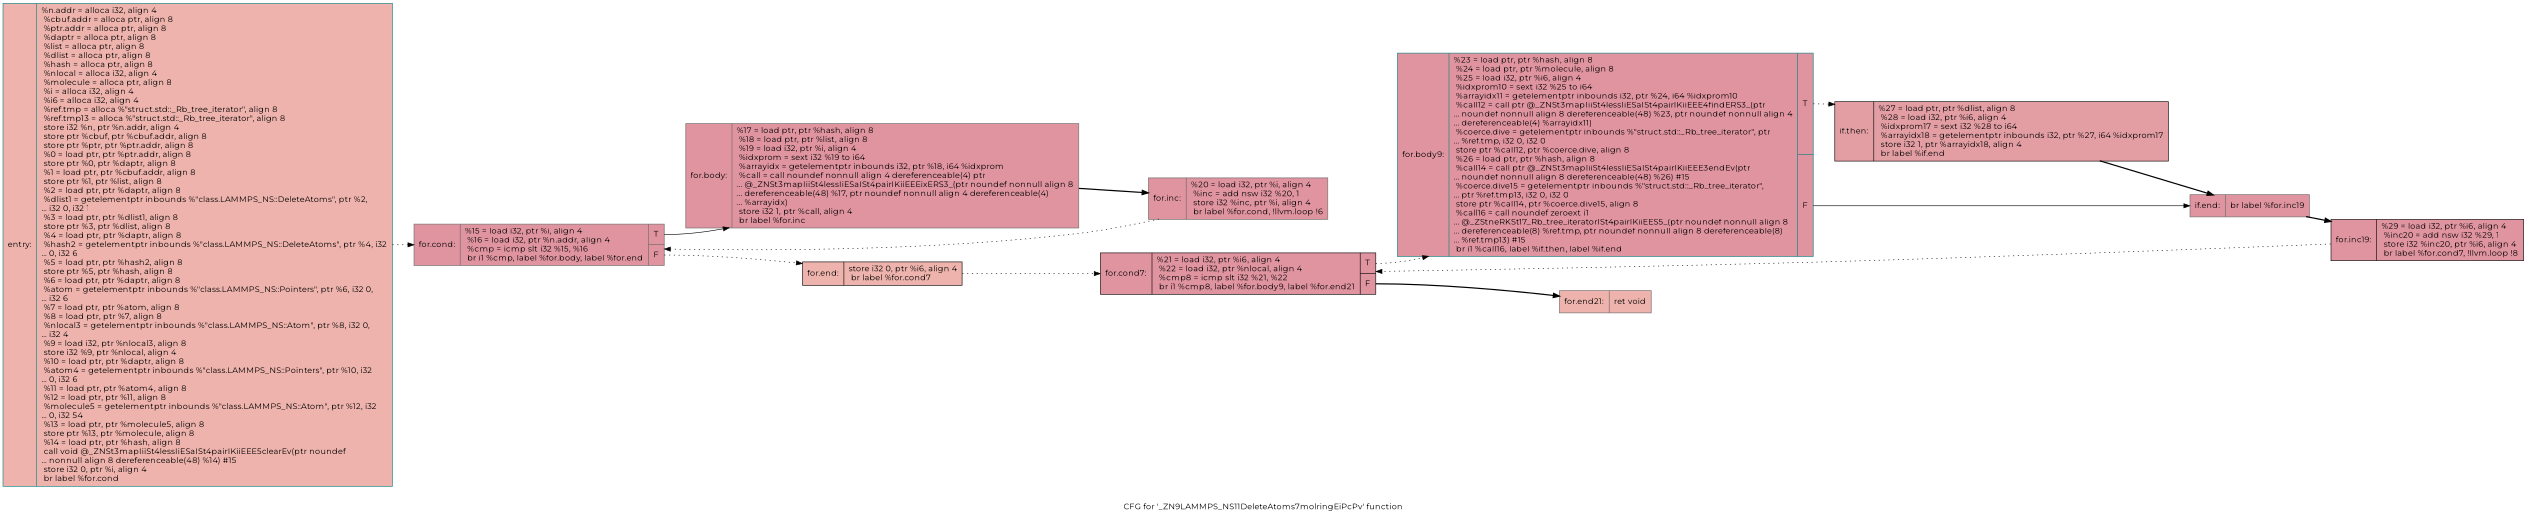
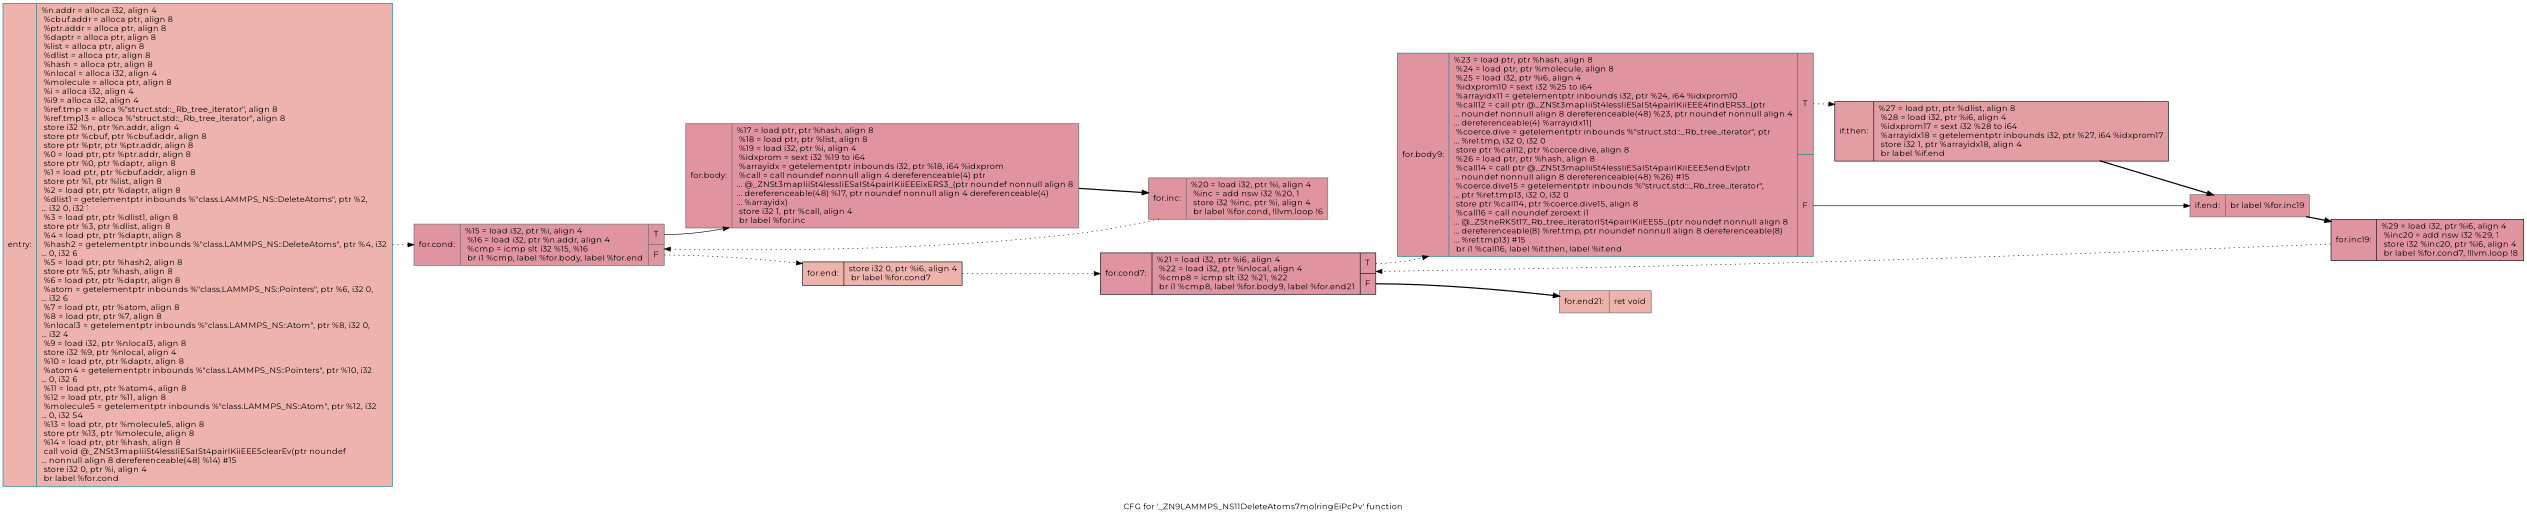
node "entry:": text "%i6 = alloca i32, align 4" -> "%i9 = alloca i32, align 4"
